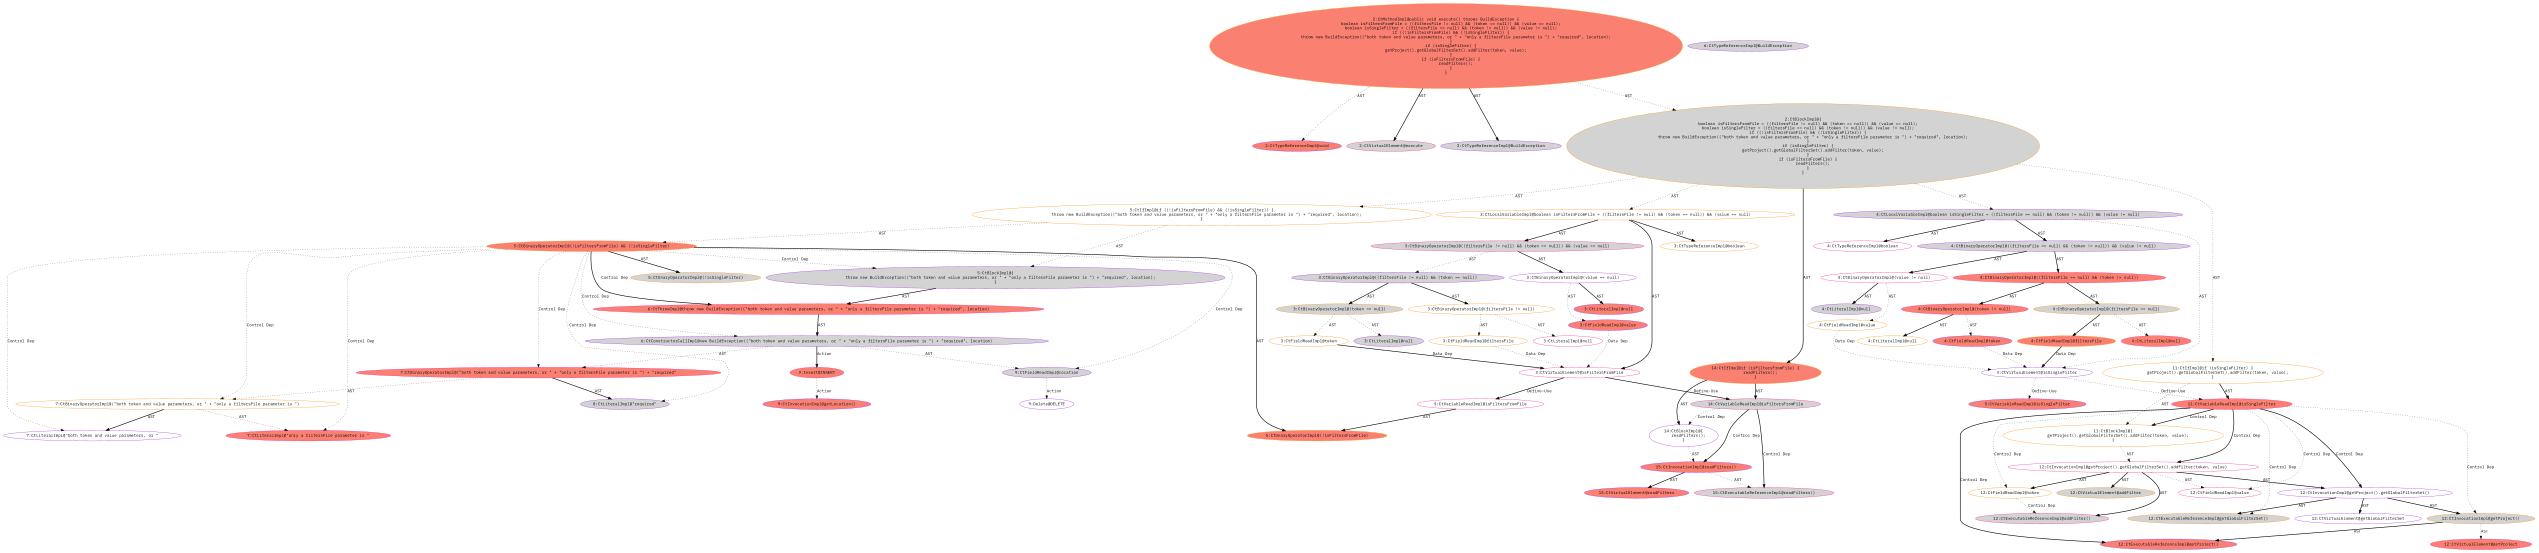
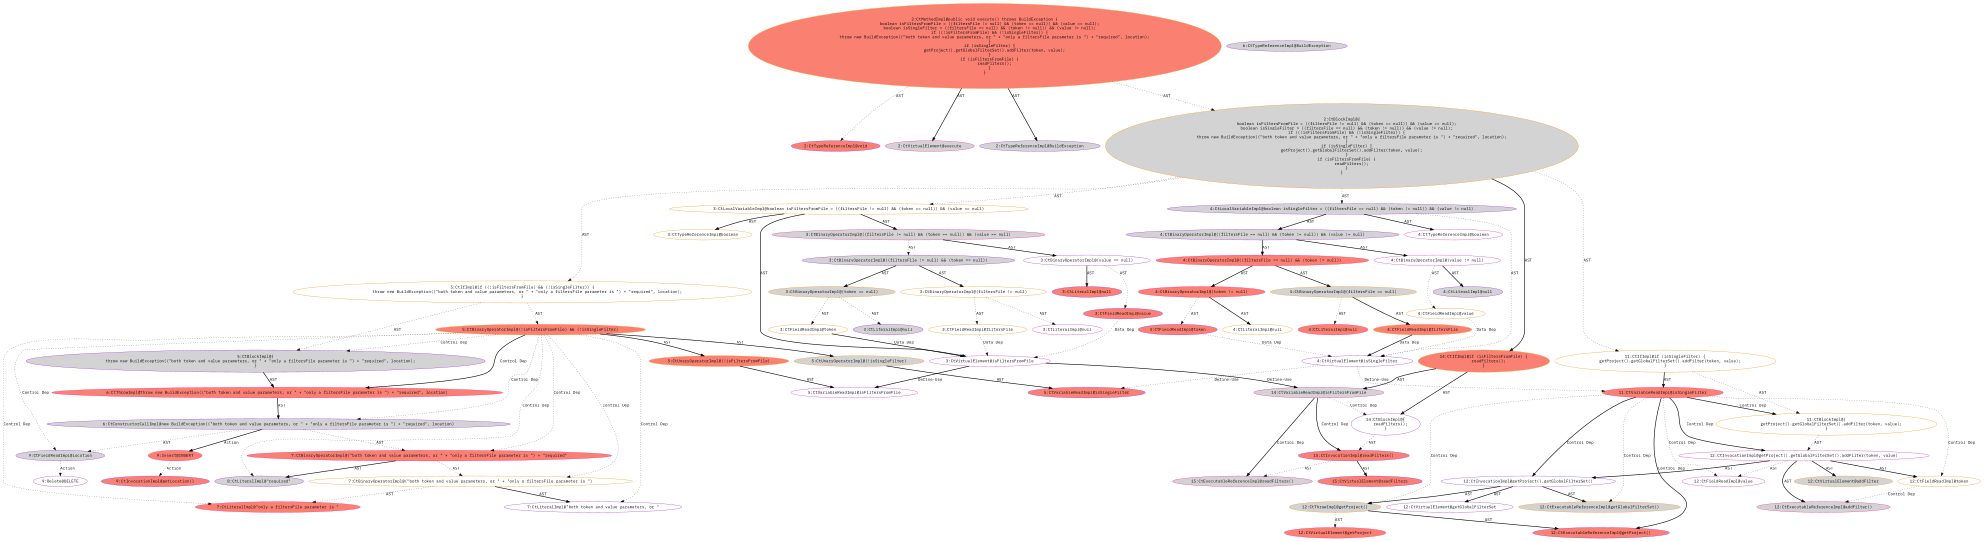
edge "5:CtUnaryOperatorImpl@(!isSingleFilter)" -> "5:CtVariableReadImpl@isSingleFilter": added, label "AST"
edge "5:CtVariableReadImpl@isFiltersFromFile" -> "5:CtUnaryOperatorImpl@(!isFiltersFromFile)": reversed
node "12:CtInvocationImpl@getProject()": label "12:CtInvocationImpl@getProject()" -> "12:CtThrowImpl@getProject()"
